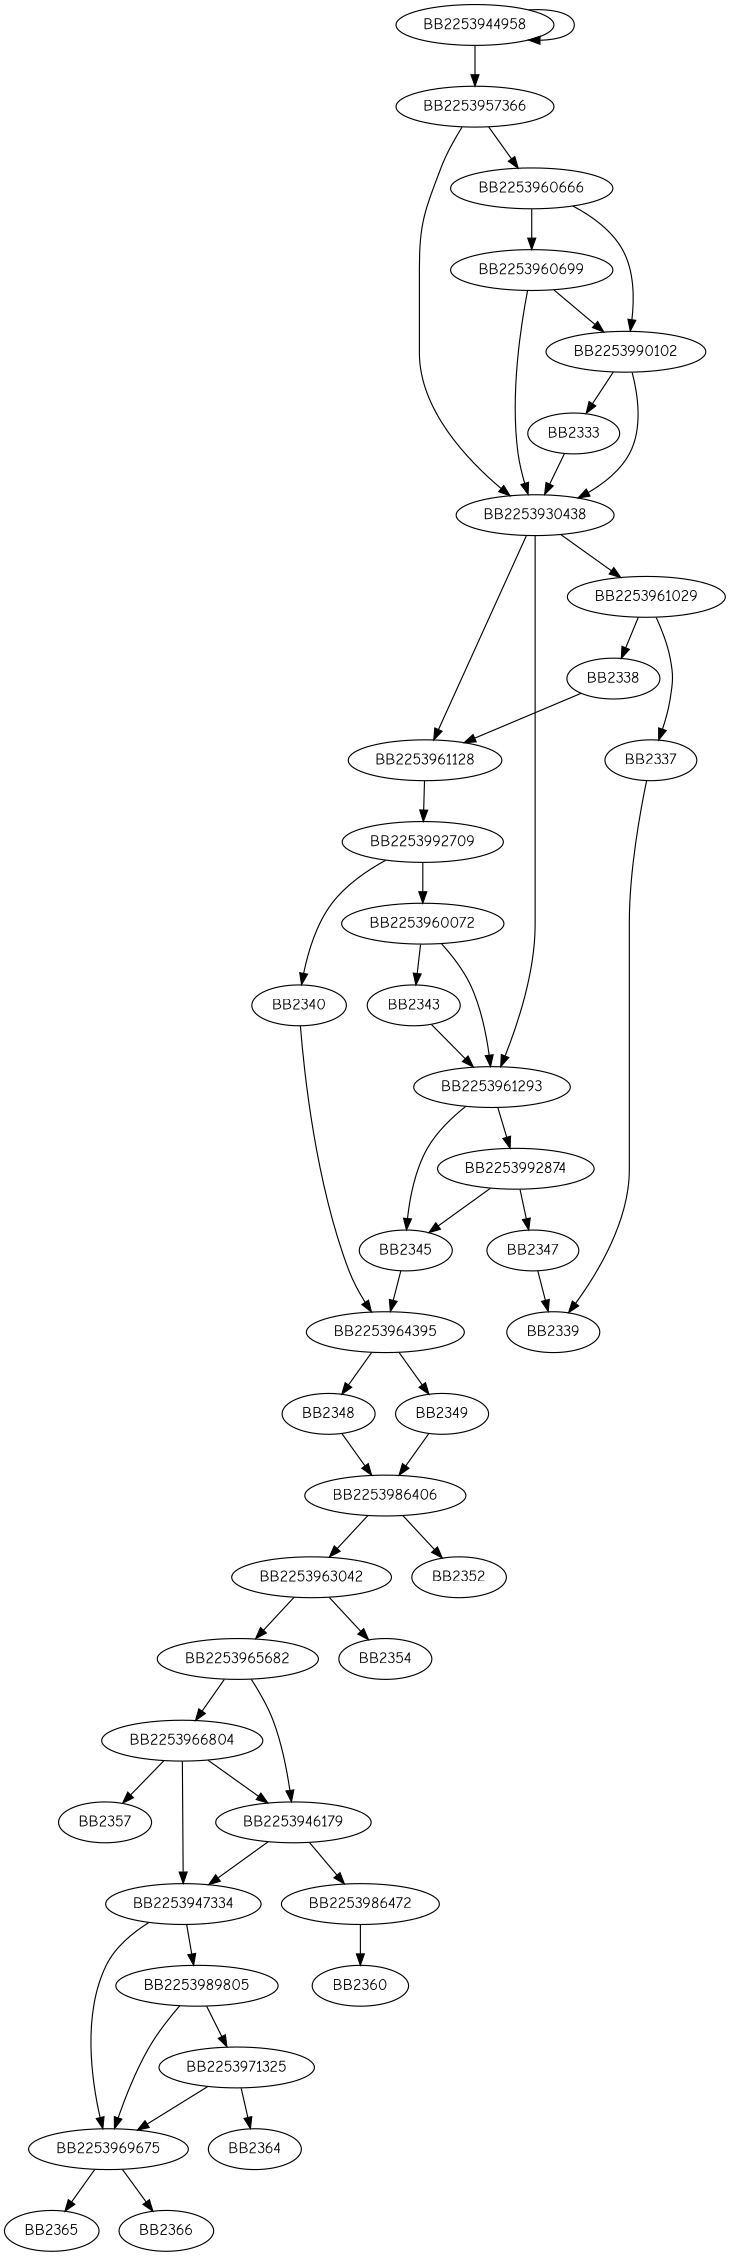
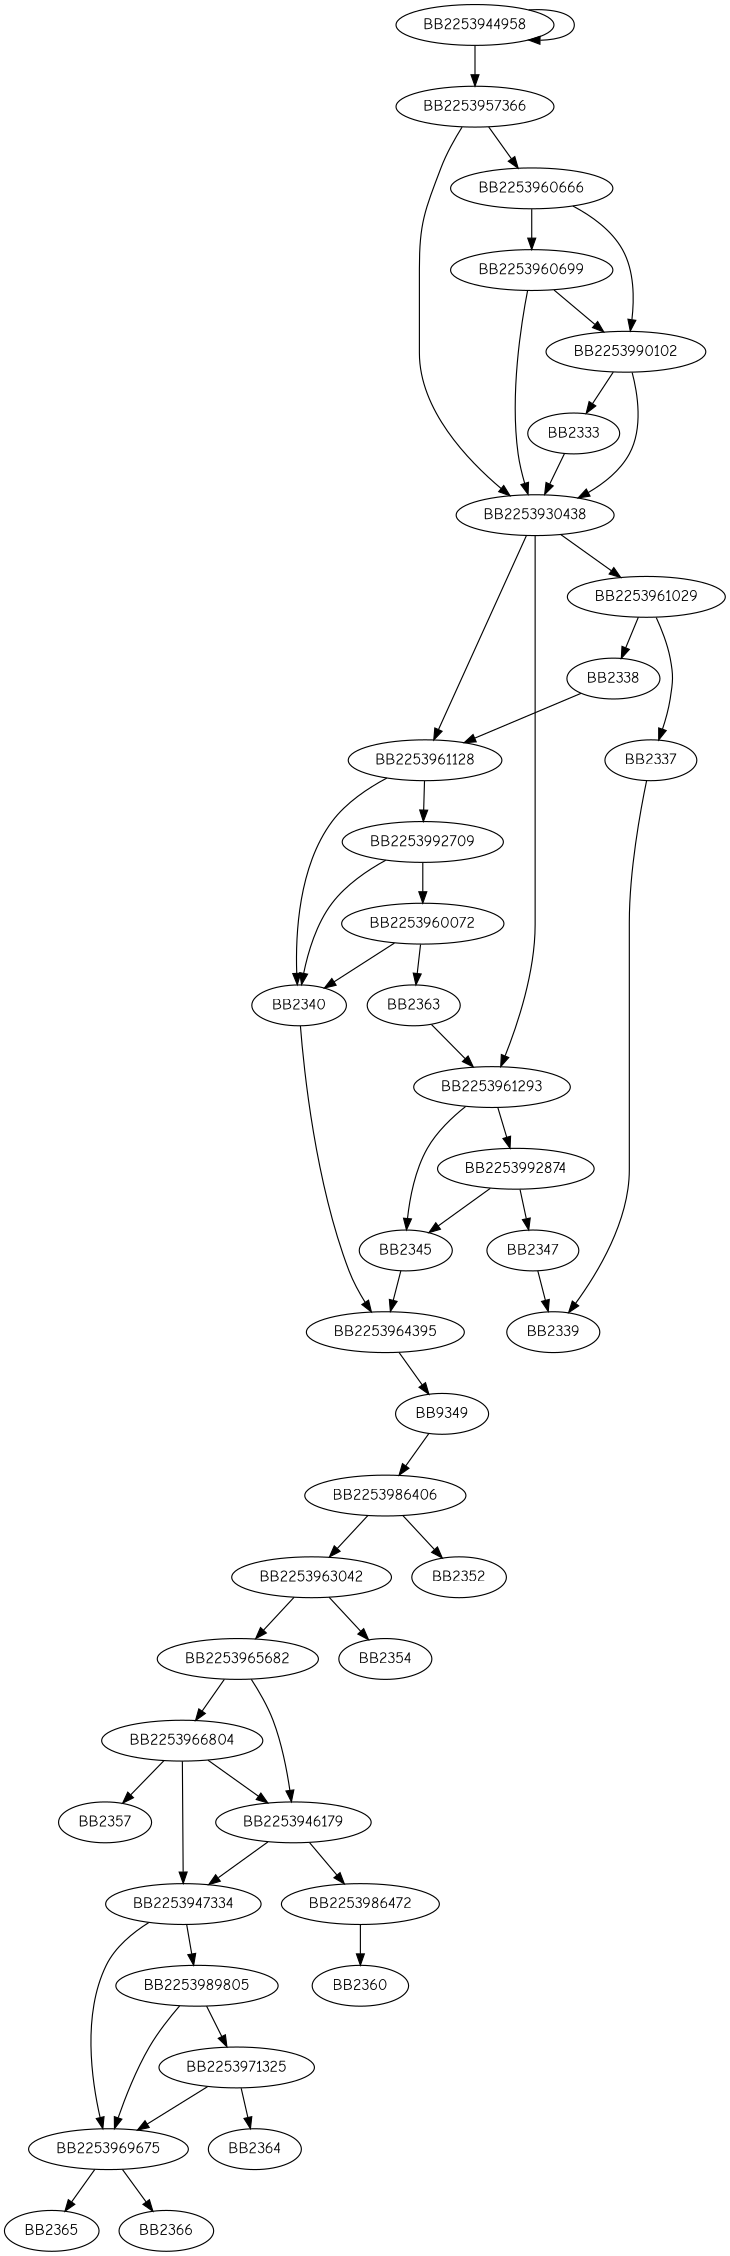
edge "BB2253961128" -> "BB2340": added
edge "BB2253960072" -> "BB2253961293": now "BB2253960072" -> "BB2340"
node "BB2343": label "BB2343" -> "BB2363"
node "BB2348": removed
node "BB2349": label "BB2349" -> "BB9349"
